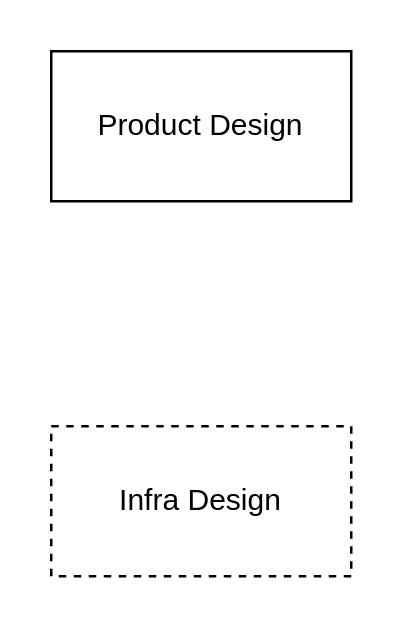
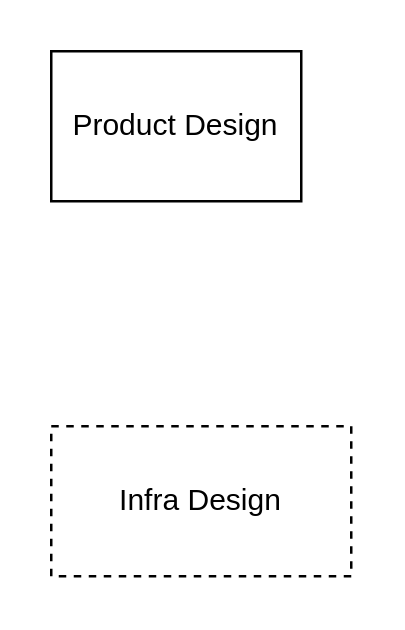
node "Product Design": size 300x150 -> 250x150
